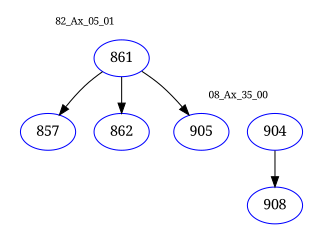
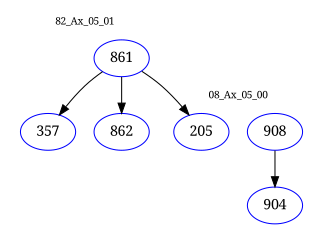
cluster "08_Ax_35_00": label "08_Ax_35_00" -> "08_Ax_05_00"
node "857": label "857" -> "357"
node "905": label "905" -> "205"
edge "904" -> "908": reversed
